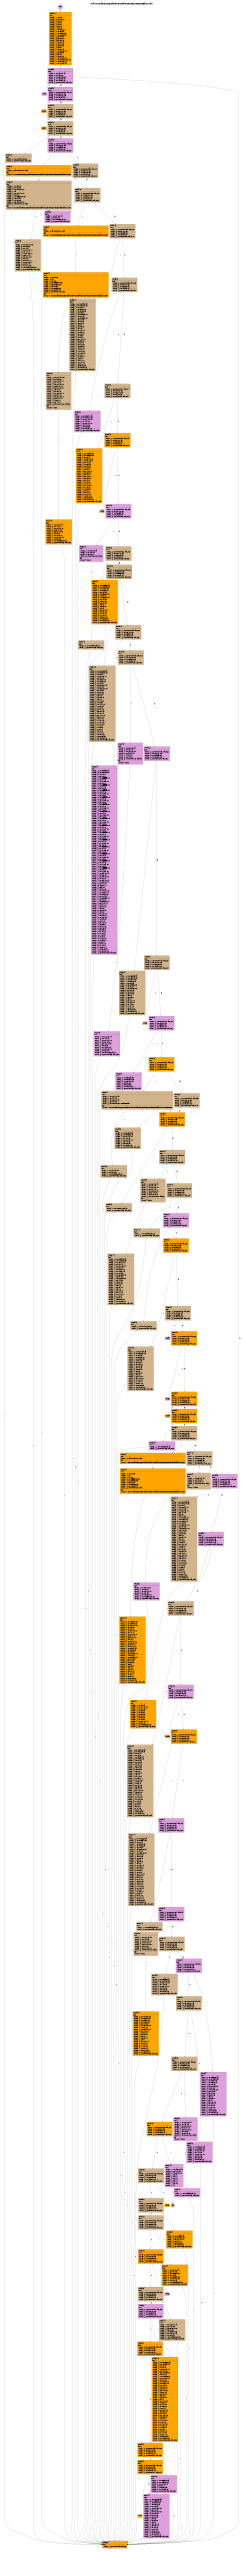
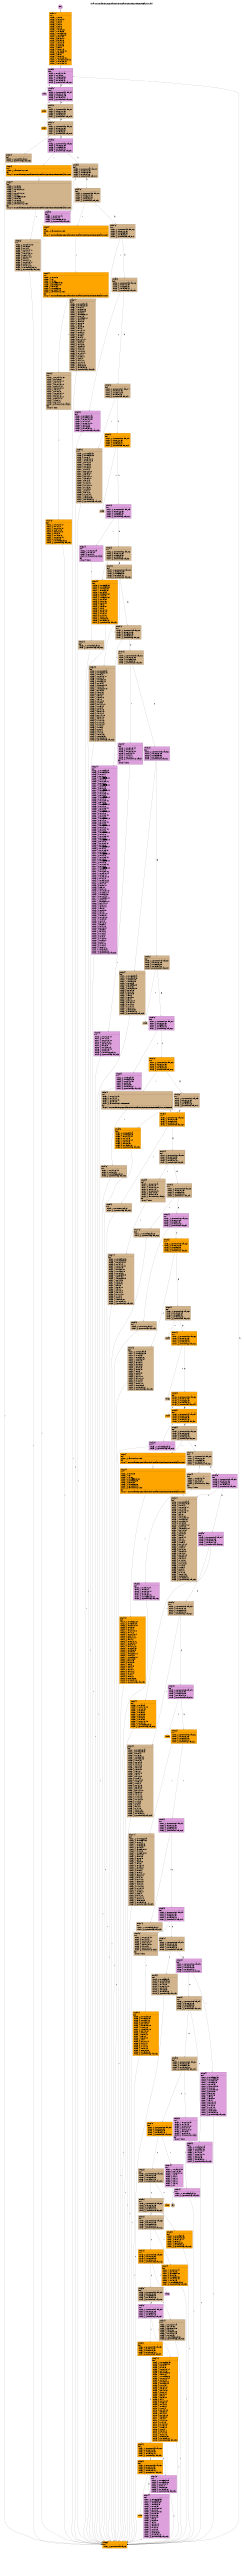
node "0x401fe9 [106]": fillcolor orange -> tan
node "0x402ac4 [36]": fillcolor tan -> orange
